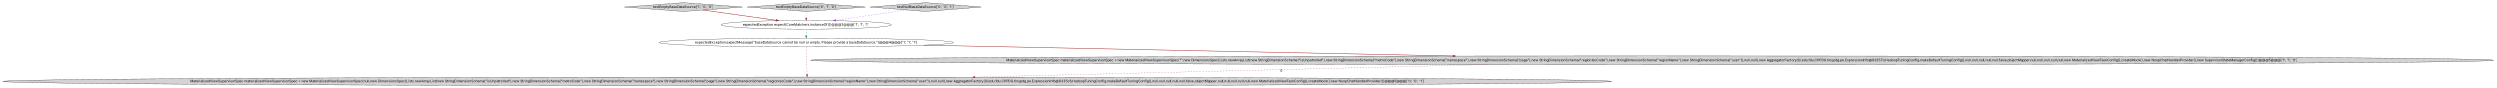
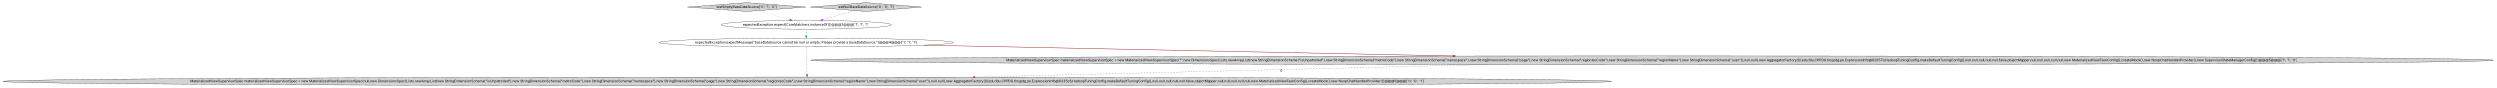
node "testEmptyBaseDataSource['1', '0', '0']": removed
